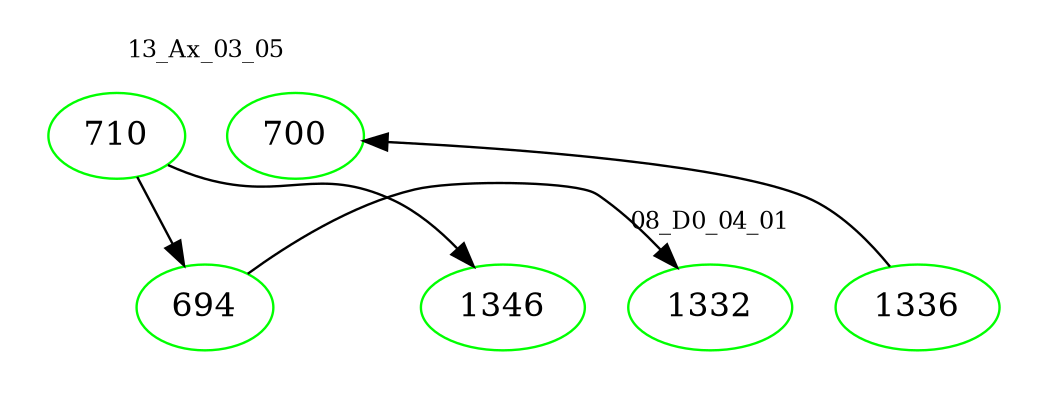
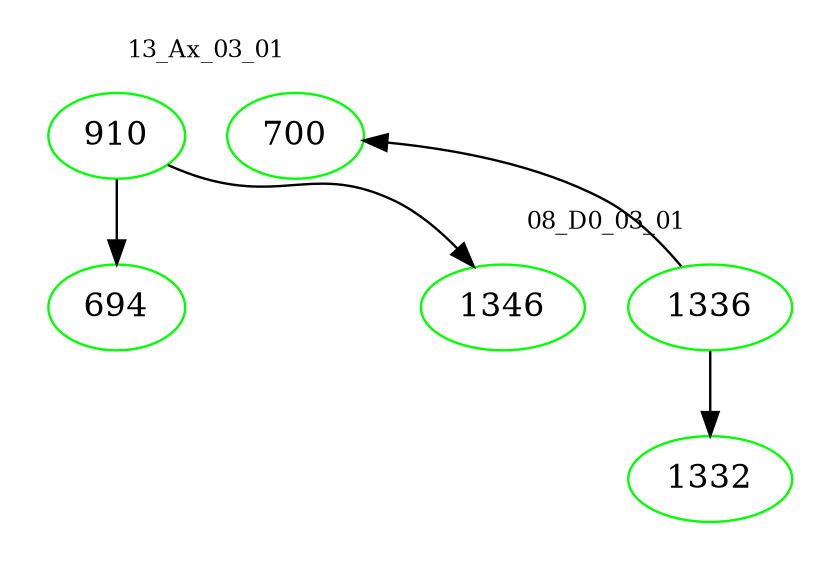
cluster "13_Ax_03_05": label "13_Ax_03_05" -> "13_Ax_03_01"
node "710": label "710" -> "910"
edge "694" -> "1332": now "1336" -> "1332"
cluster "08_D0_04_01": label "08_D0_04_01" -> "08_D0_03_01"
